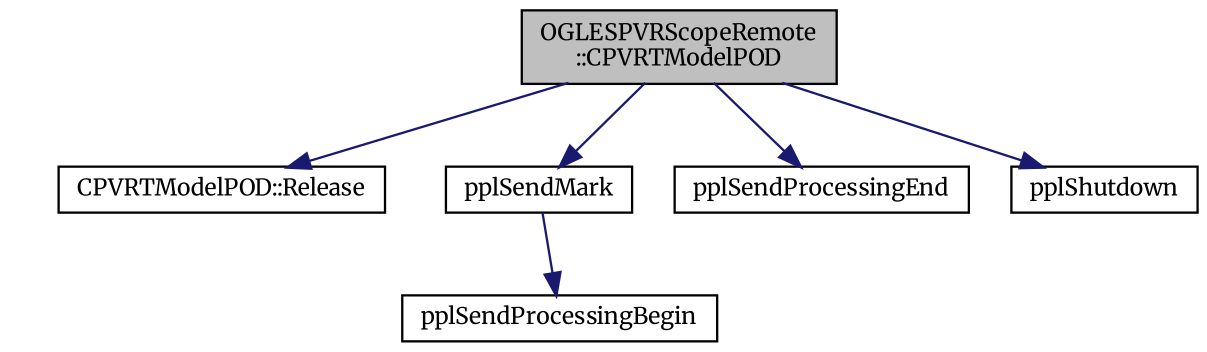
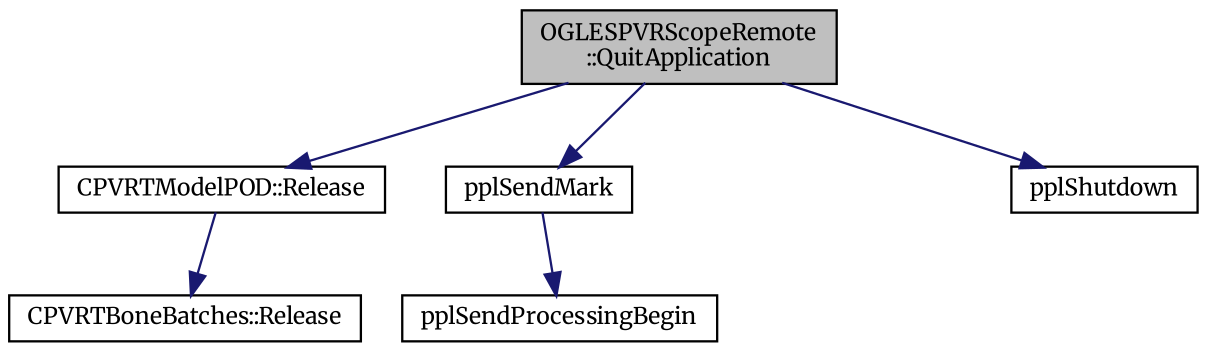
node "OGLESPVRScopeRemote ::CPVRTModelPOD": label "OGLESPVRScopeRemote ::CPVRTModelPOD" -> "OGLESPVRScopeRemote ::QuitApplication"
node "pplSendProcessingEnd": removed
node "CPVRTBoneBatches::Release": added
